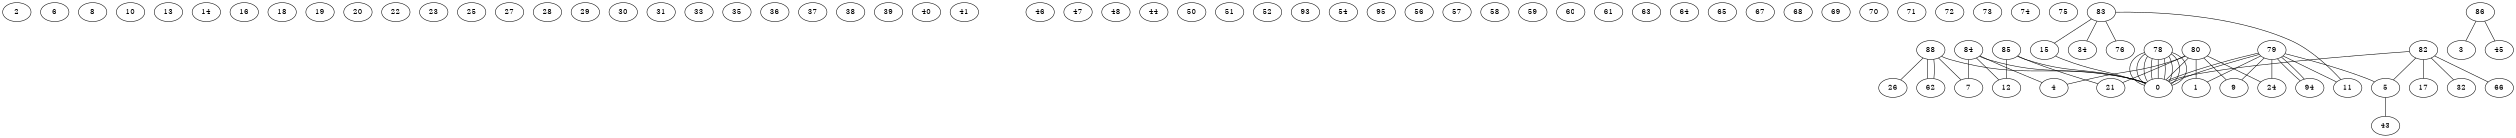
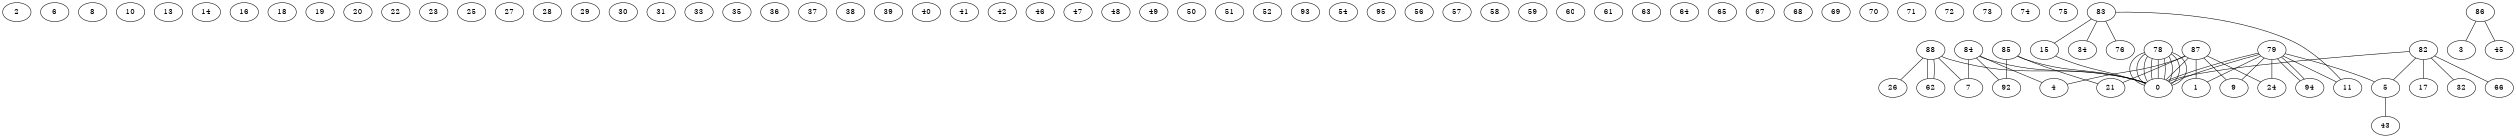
node "42": added
node "44": label "44" -> "49"
node "80": label "80" -> "87"
node "12": label "12" -> "92"
